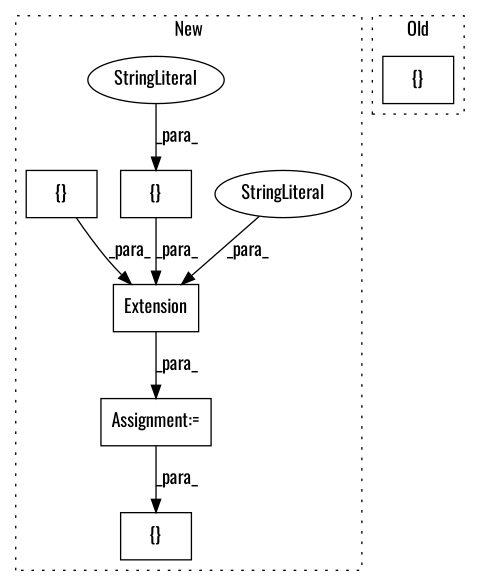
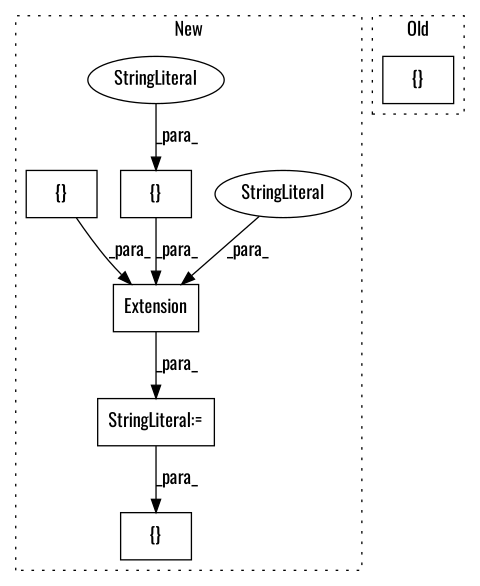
node "Assignment:=": label "Assignment:=" -> "StringLiteral:="
